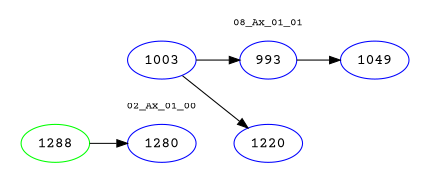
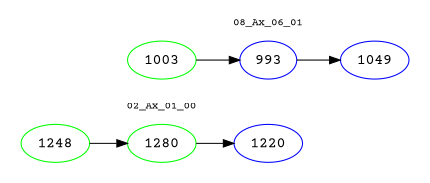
cluster "08_Ax_01_01": label "08_Ax_01_01" -> "08_Ax_06_01"
node "1003": color blue -> green
edge "1003" -> "1220": now "1280" -> "1220"
node "1288": label "1288" -> "1248"
node "1280": color blue -> green
